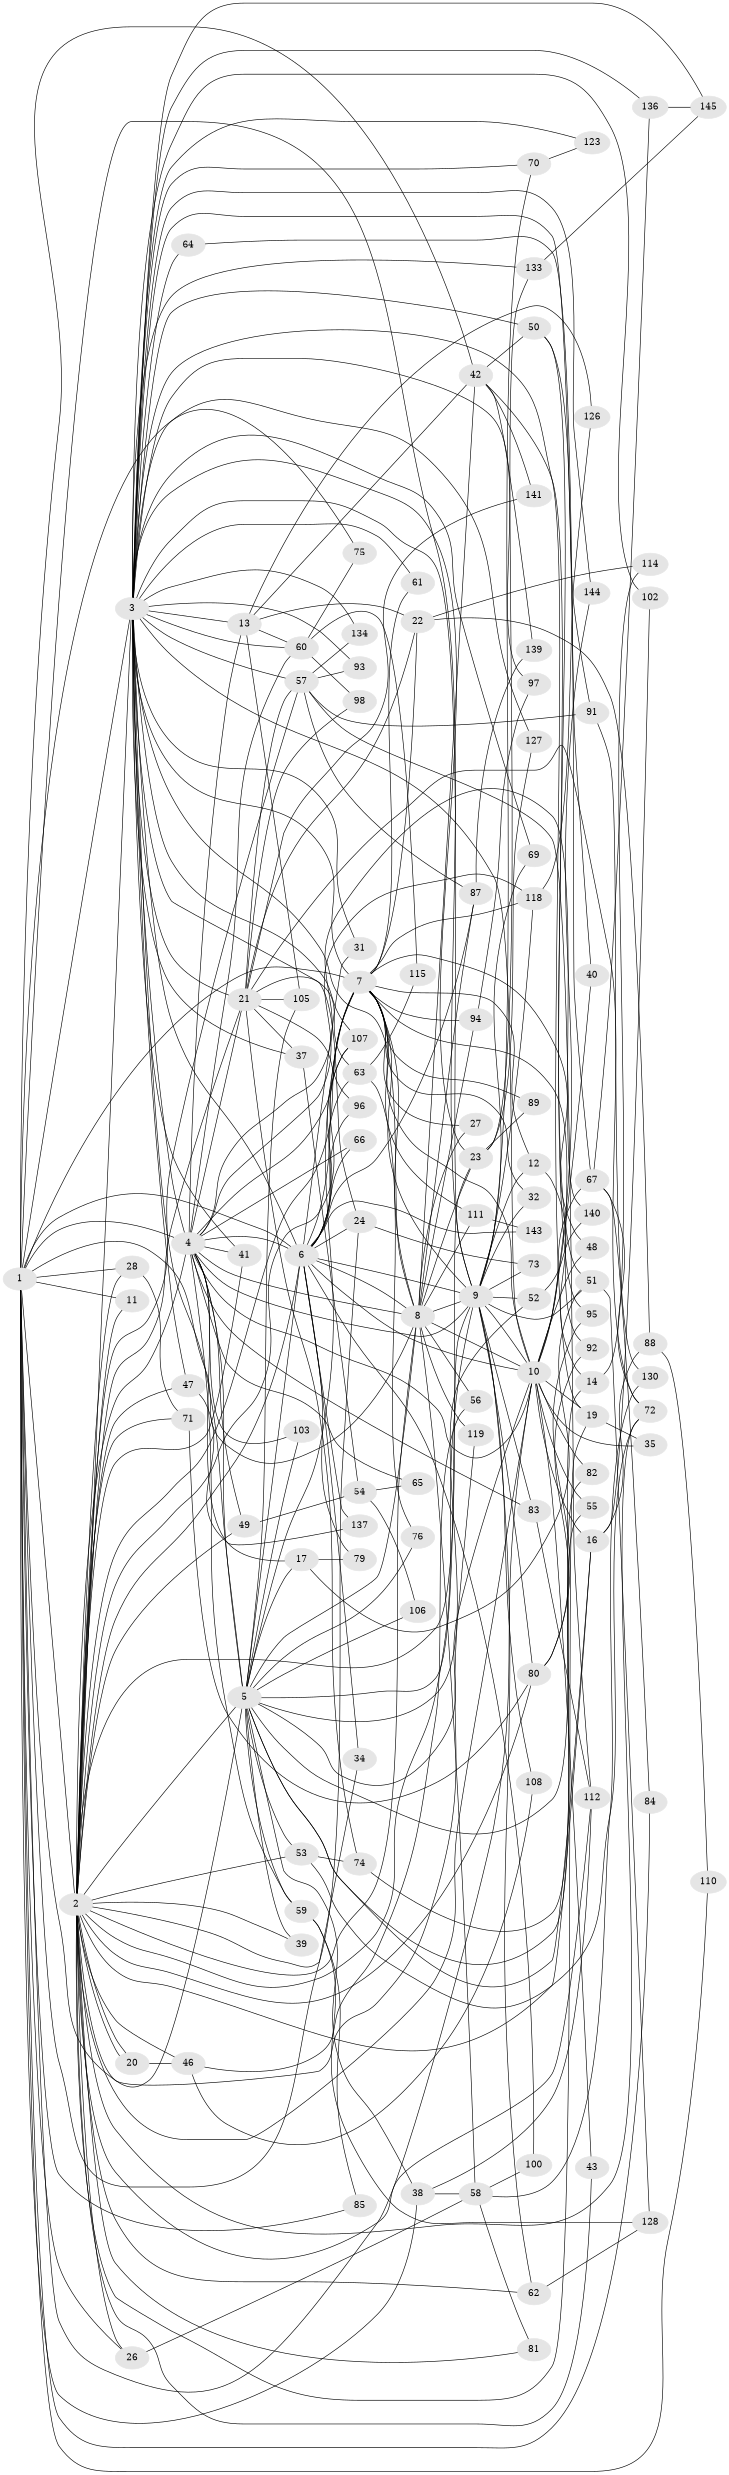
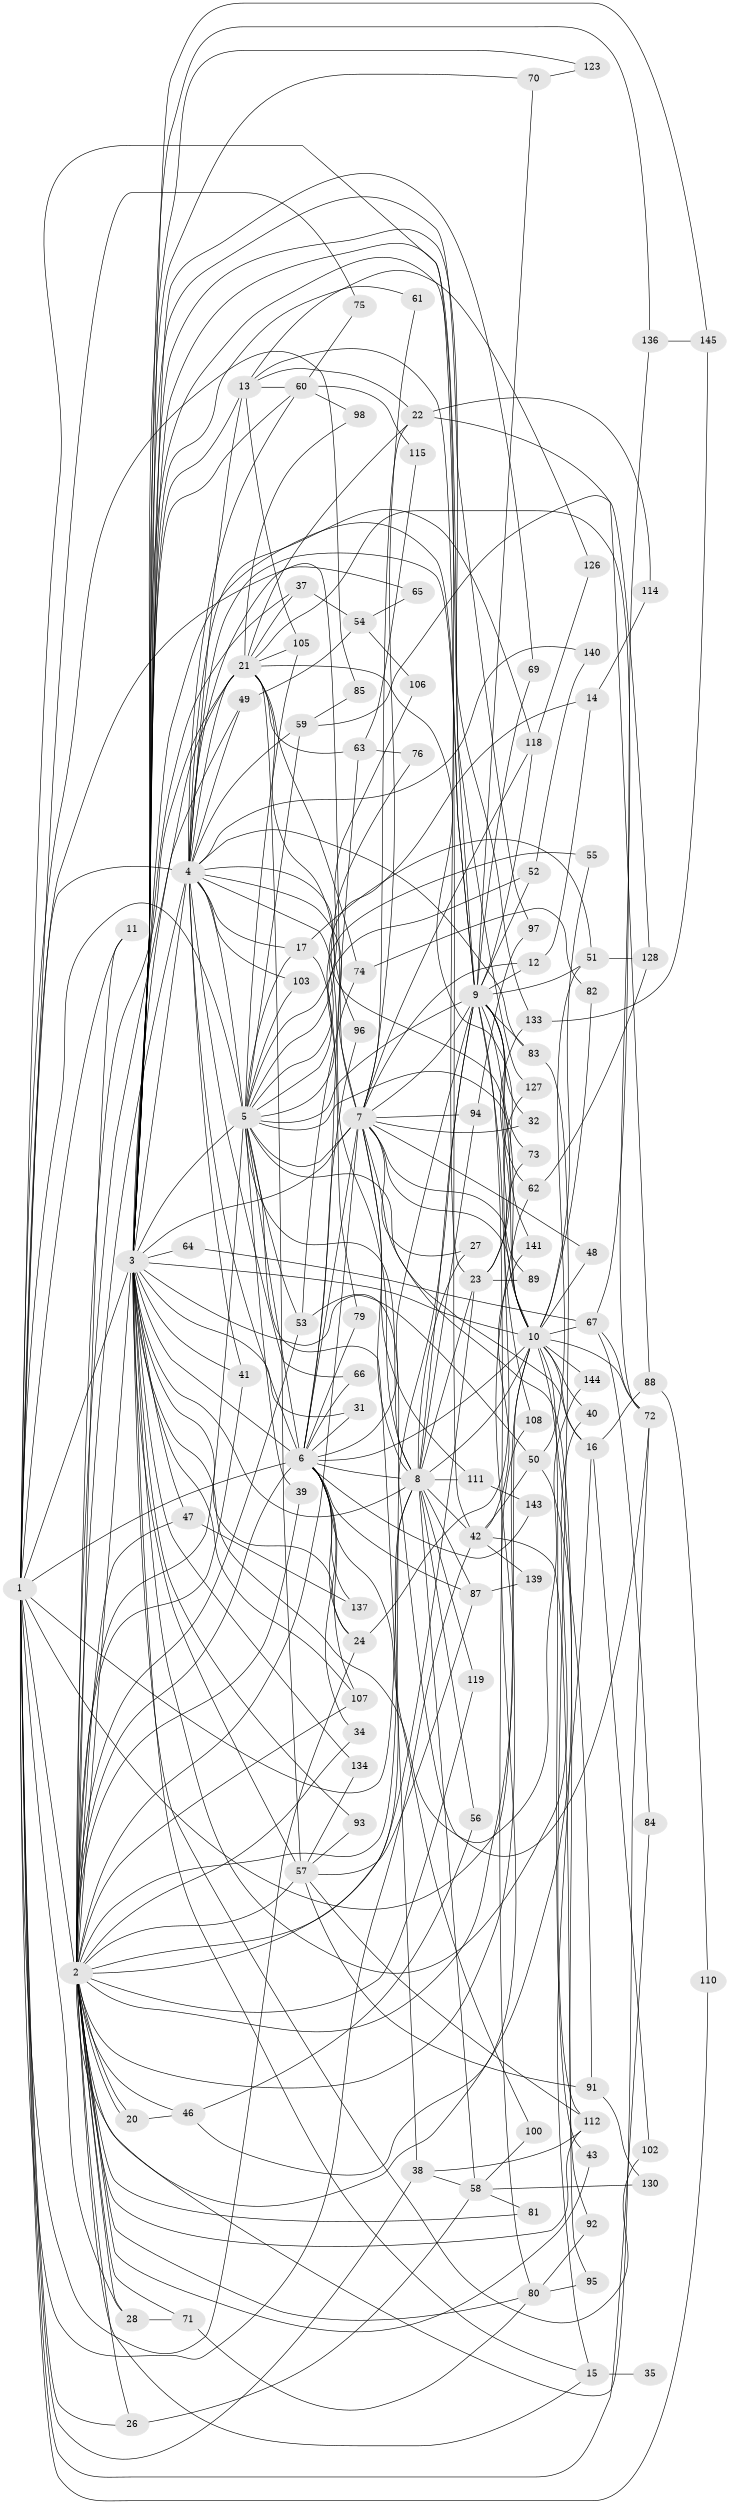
node "19": label "19" -> "15"
edge "10" -- "35": now "10" -- "72"
